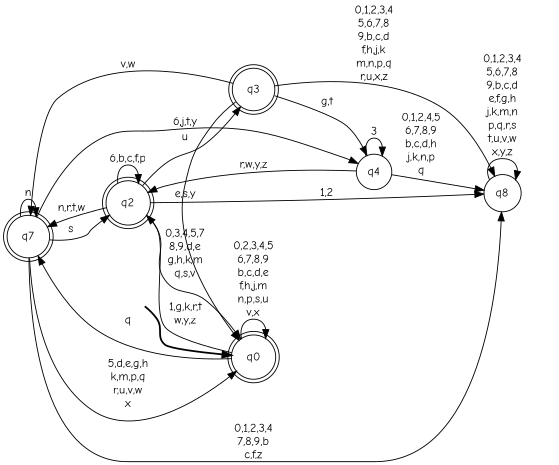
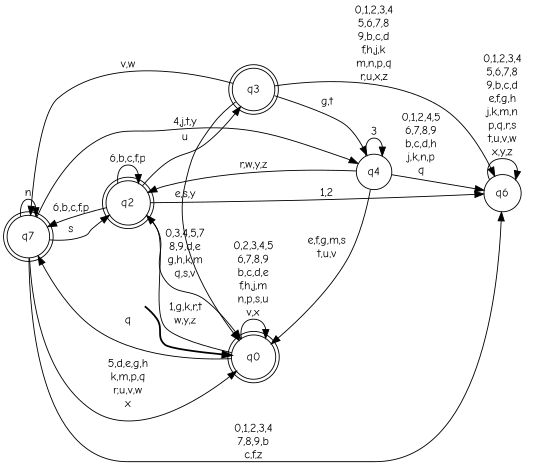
edge "q7" -> "q4": label "6,j,t,y" -> "4,j,t,y"
node "q8": label "q8" -> "q6"
edge "q2" -> "q7": label "n,r,t,w" -> "6,b,c,f,p"
edge "q4" -> "q0": added, label "e,f,g,m,s t,u,v"
